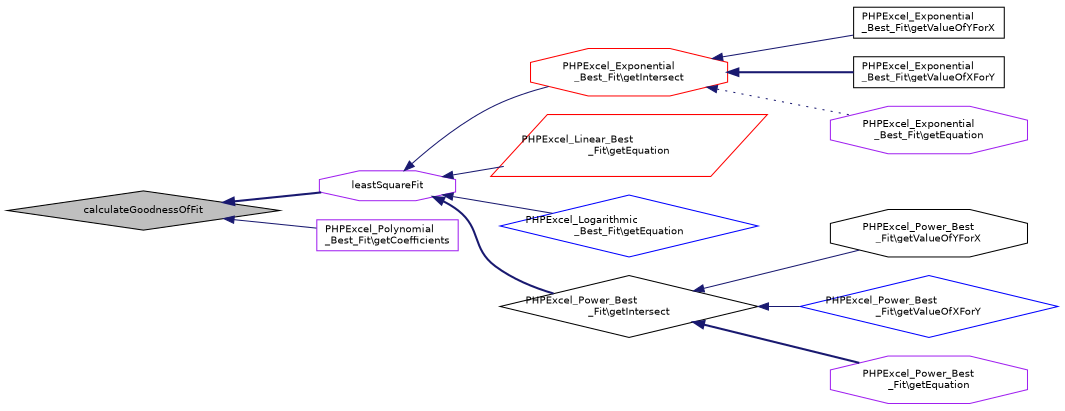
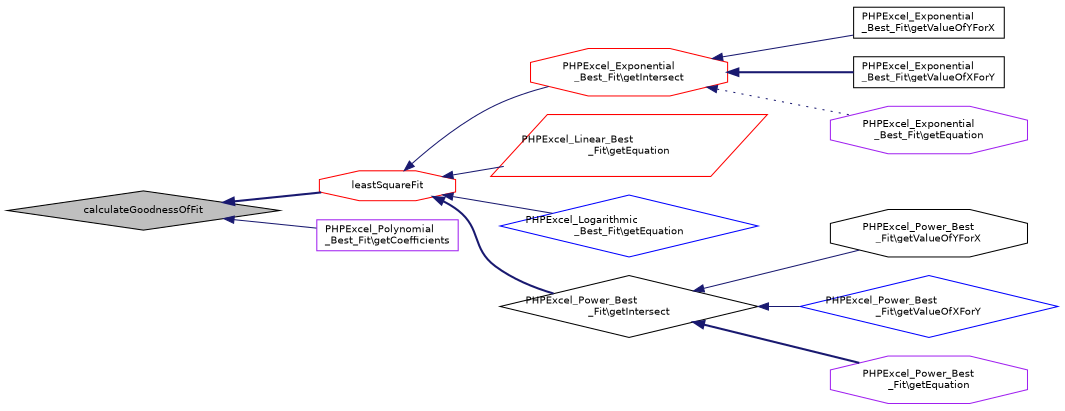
node "leastSquareFit": color purple -> red
